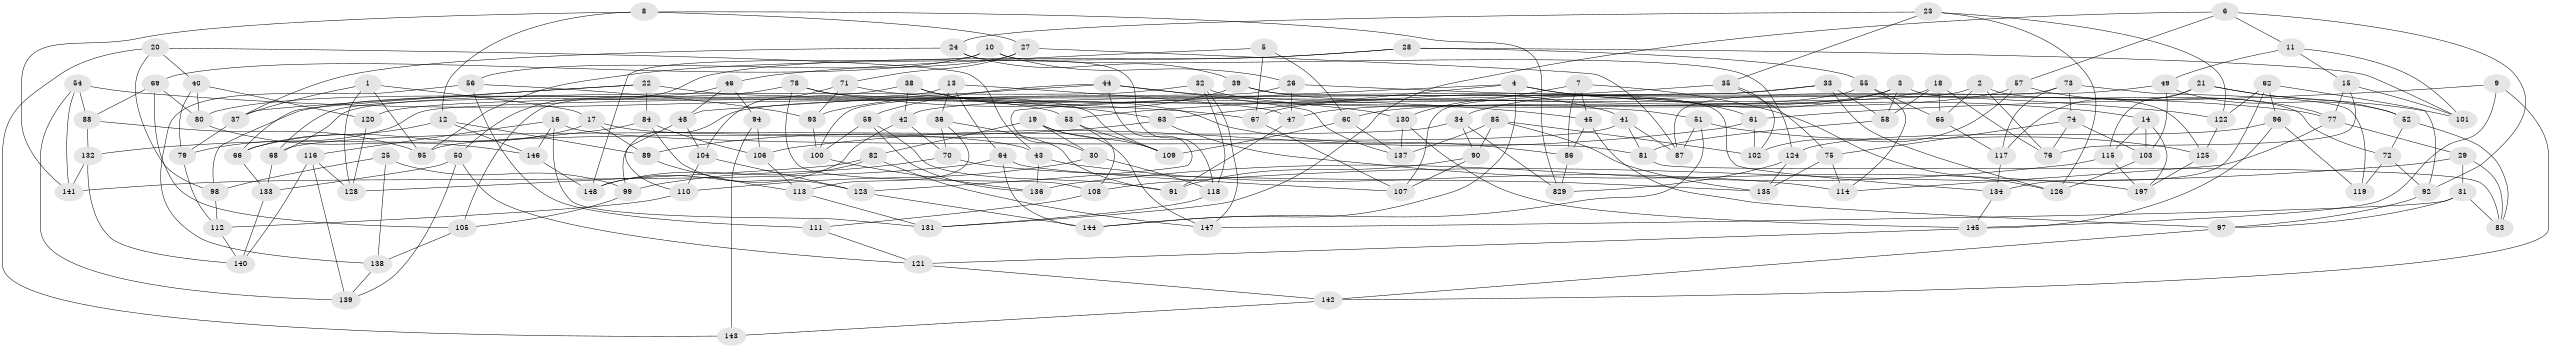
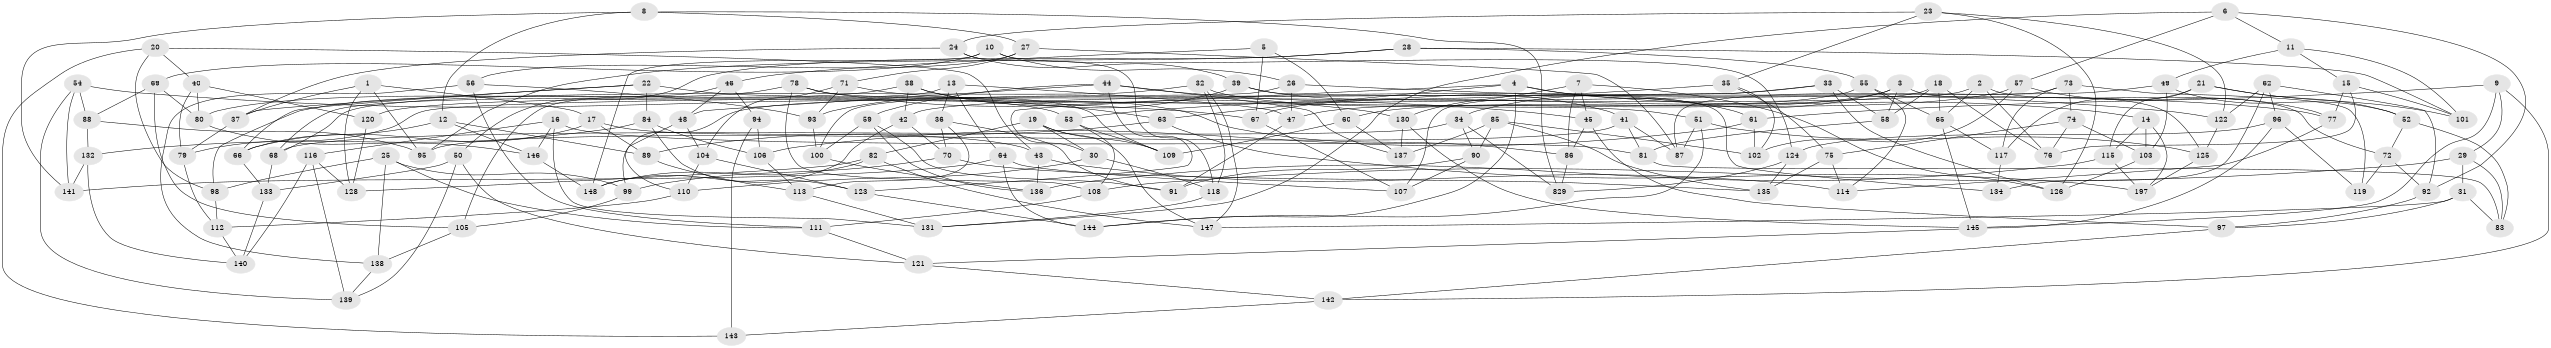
edge "77" -- "29": now "9" -- "29"
edge "134" -- "145": now "65" -- "145"
edge "25" -- "111": added
